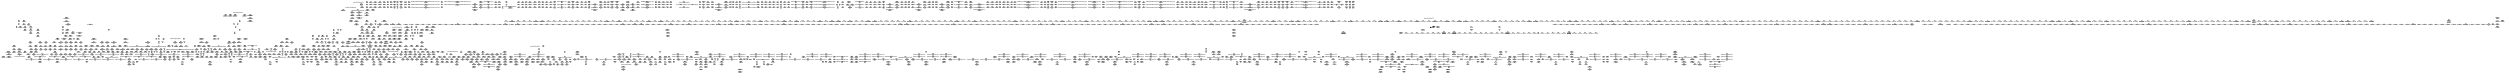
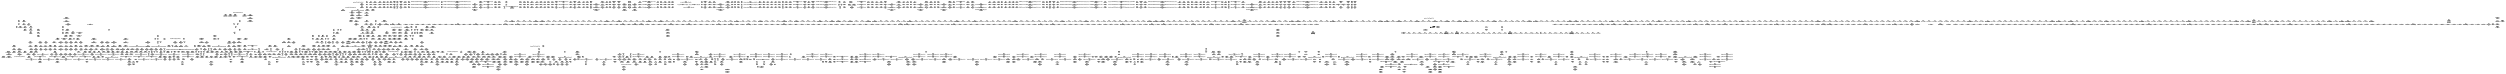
node "CE0x56f57f0": added
